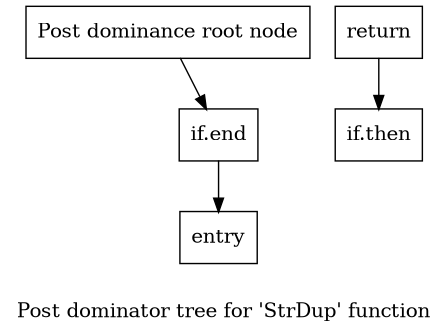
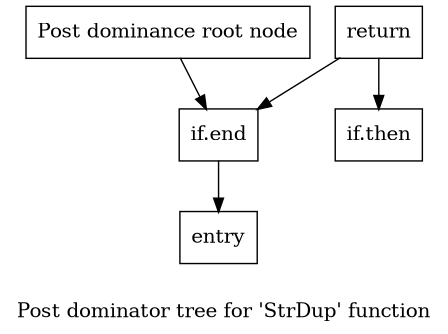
edge "return" -> "if.end": added
